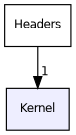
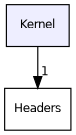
edge "Headers" -> "Kernel": reversed
